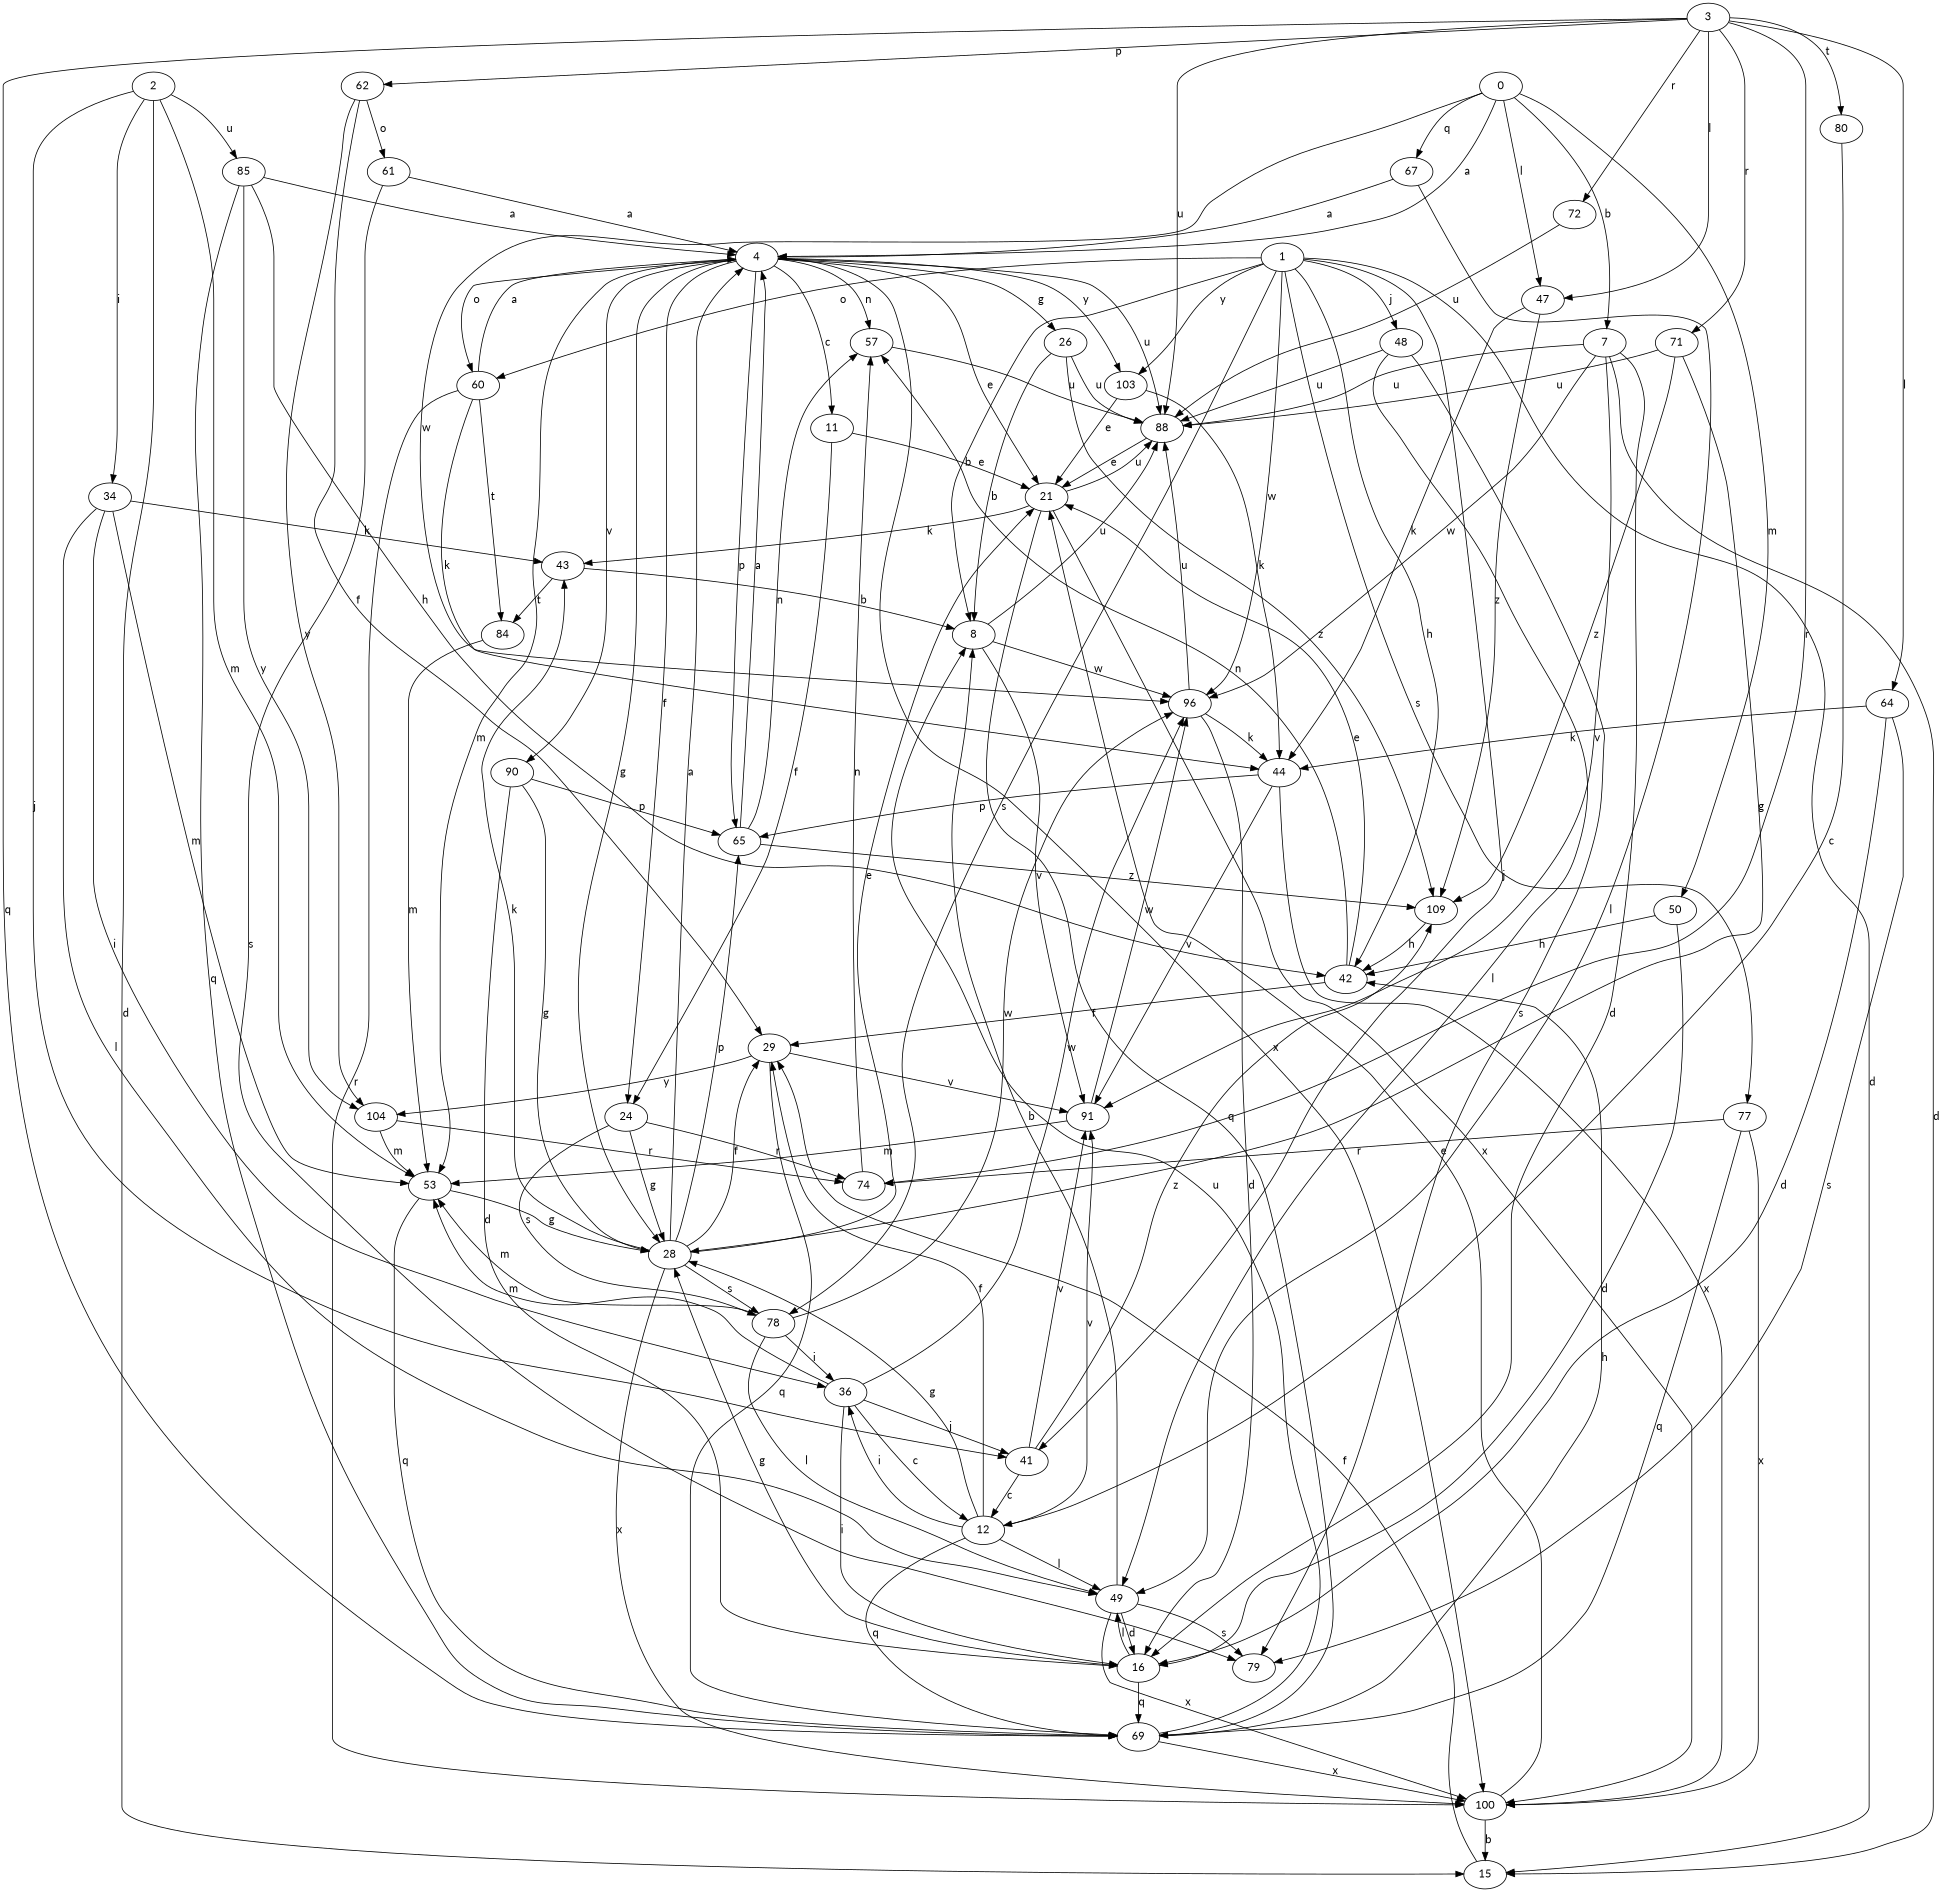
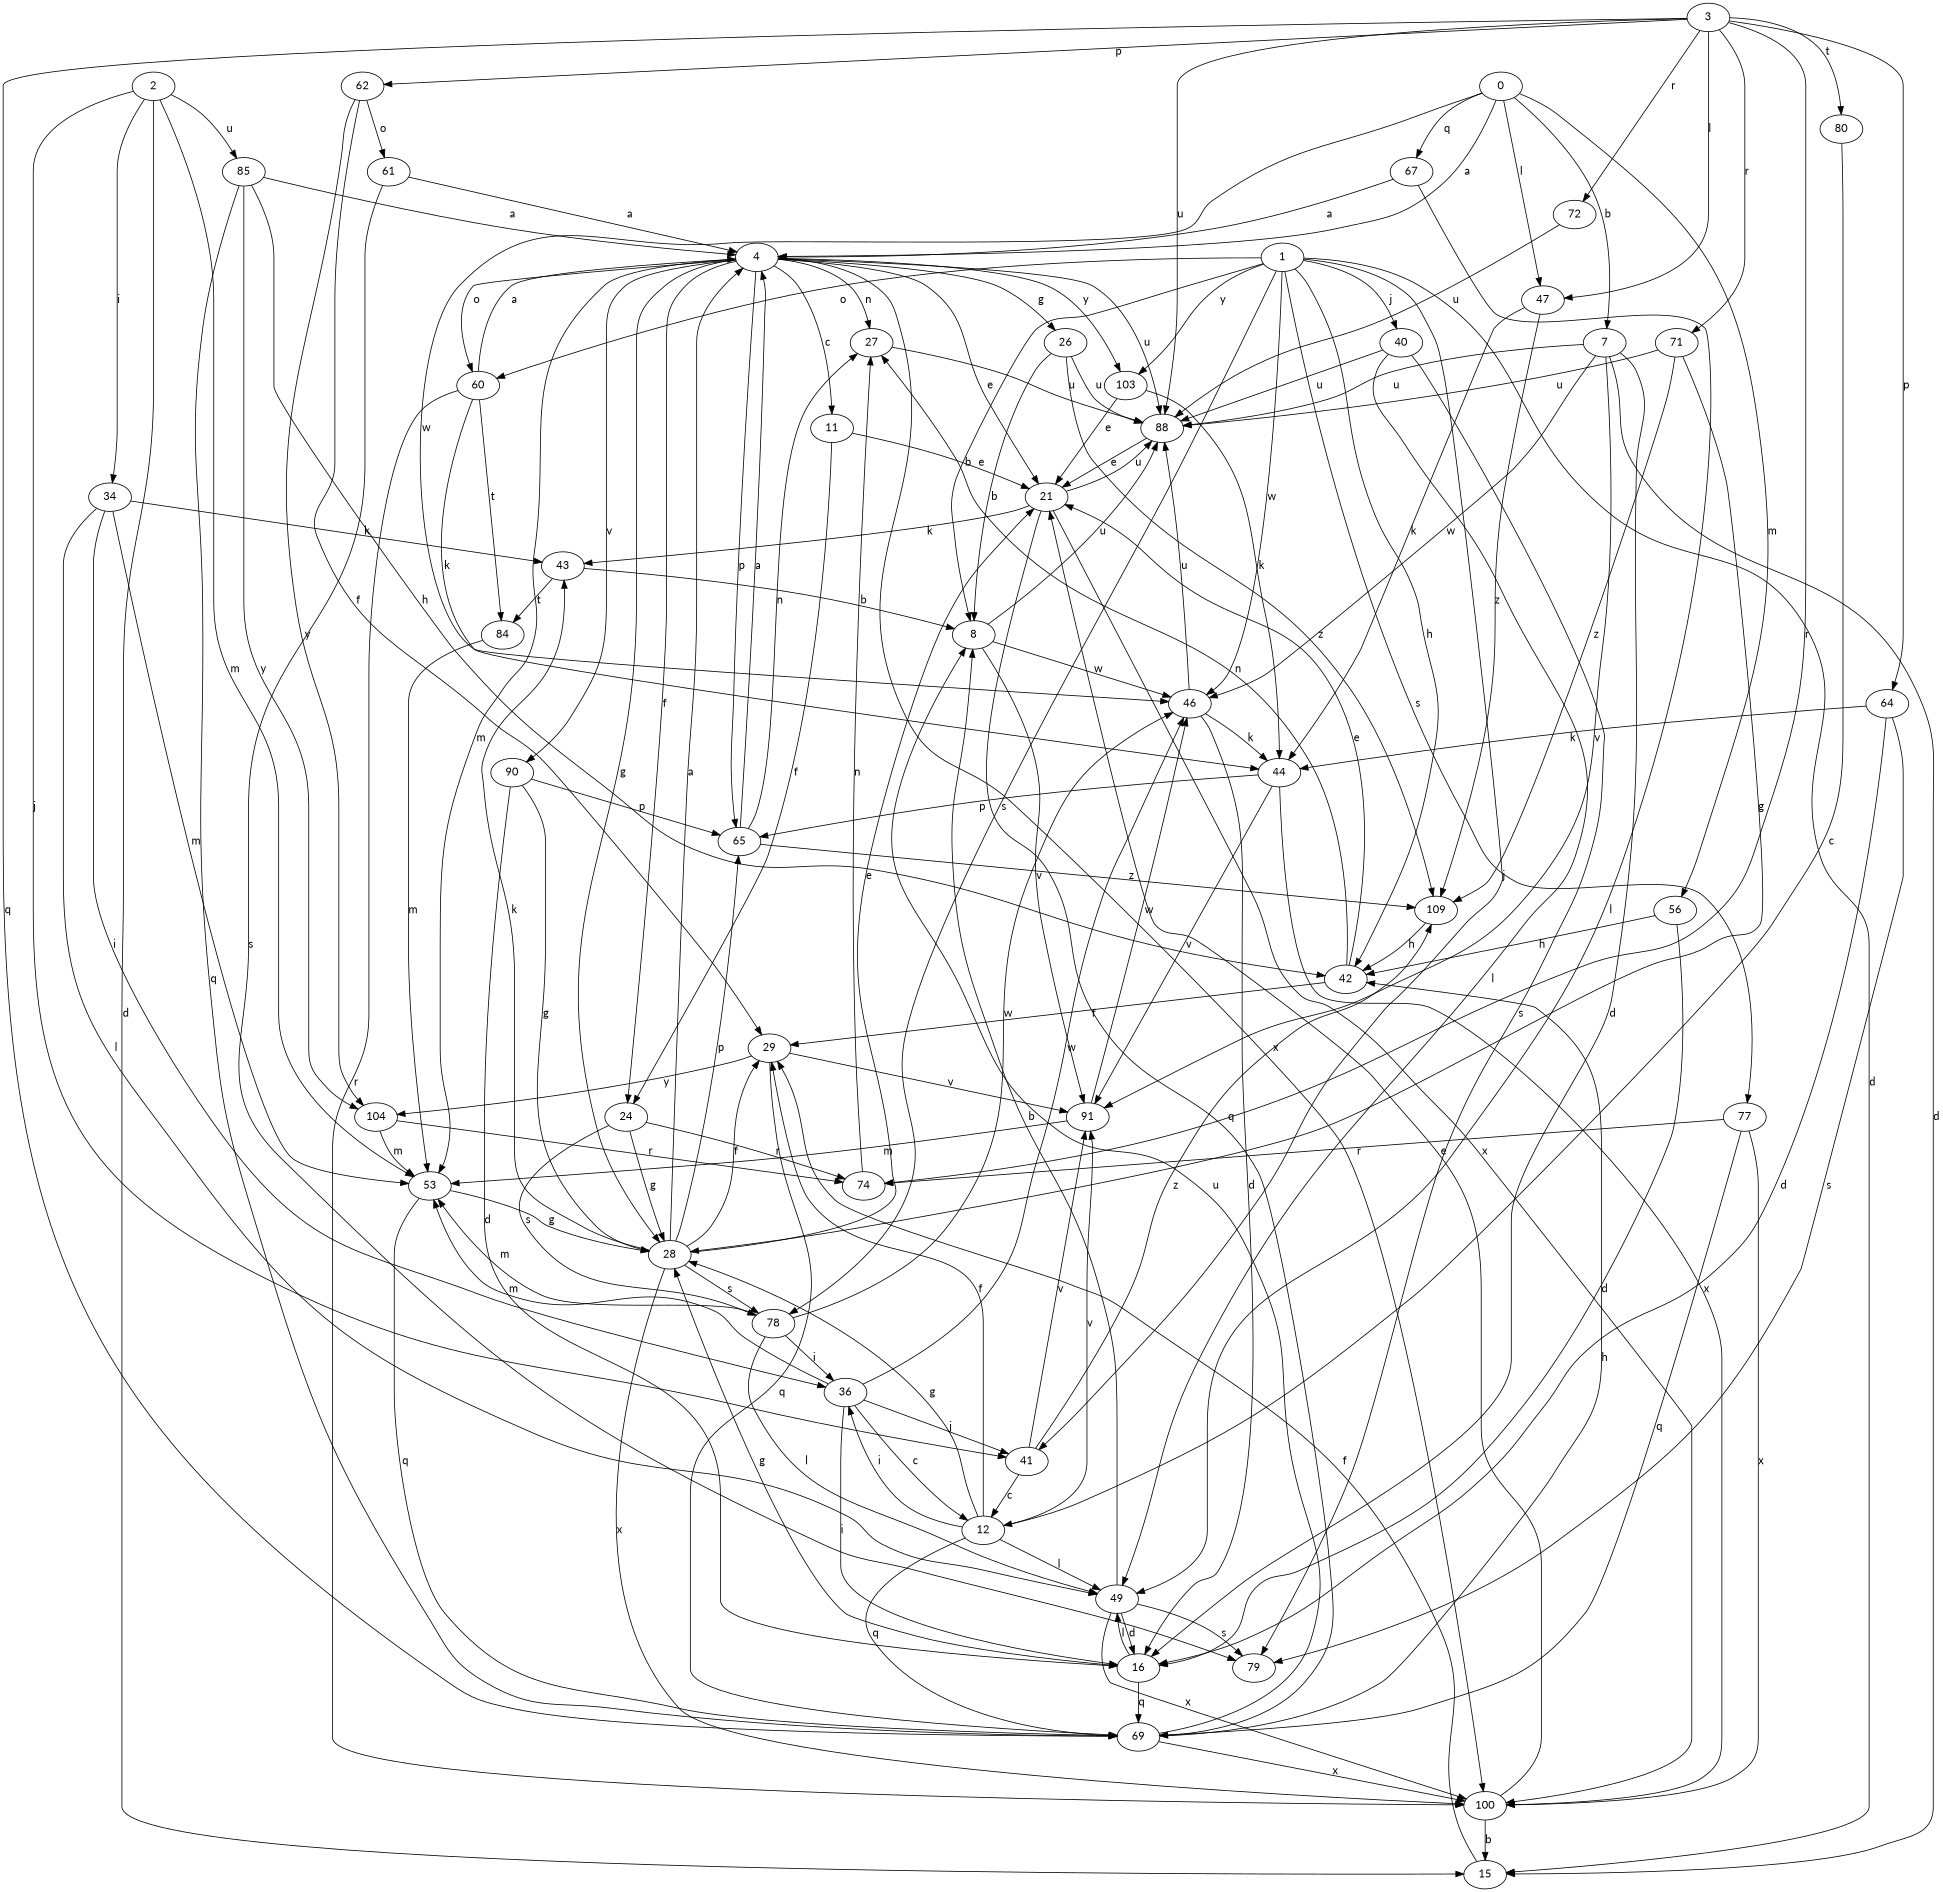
node "57": label "57" -> "27"
node "48": label "48" -> "40"
edge "3" -> "64": label "l" -> "p"
node "96": label "96" -> "46"
node "50": label "50" -> "56"
